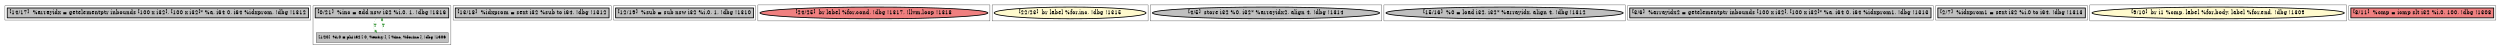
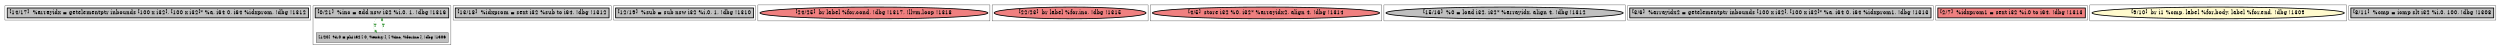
node "[22/23]  br label %for.inc, !dbg !1315": fillcolor lemonchiffon -> lightcoral
node "[4/5]  store i32 %0, i32* %arrayidx2, align 4, !dbg !1314": fillcolor grey -> lightcoral
node "[2/7]  %idxprom1 = sext i32 %i.0 to i64, !dbg !1313": fillcolor grey -> lightcoral
node "[8/11]  %cmp = icmp slt i32 %i.0, 100, !dbg !1308": fillcolor lightcoral -> grey
